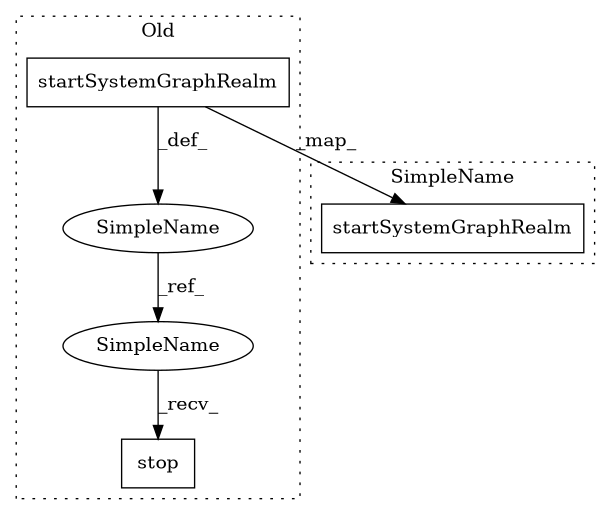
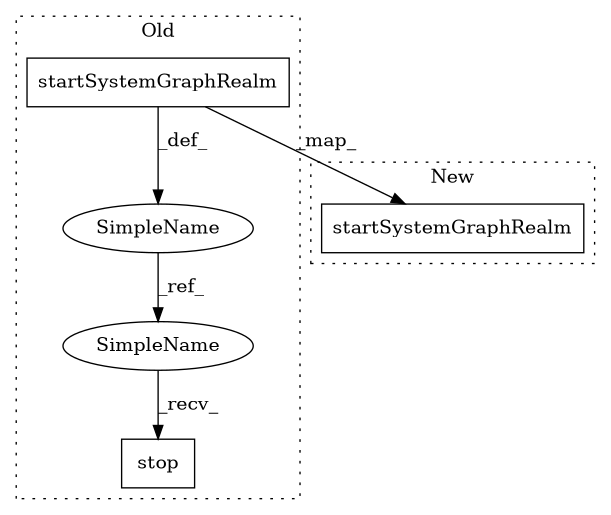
cluster "SimpleName": label "SimpleName" -> "New"
